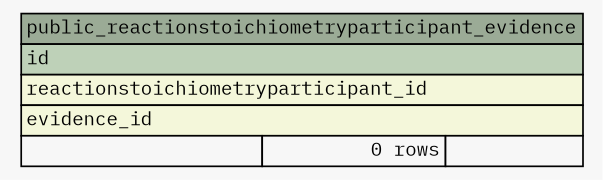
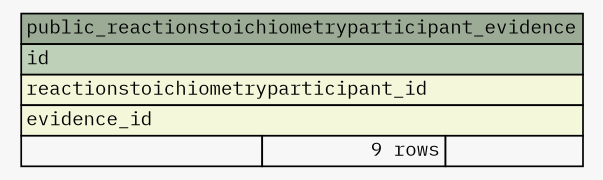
node "public_reactionstoichiometryparticipant_evidence": text "0 rows" -> "9 rows"
